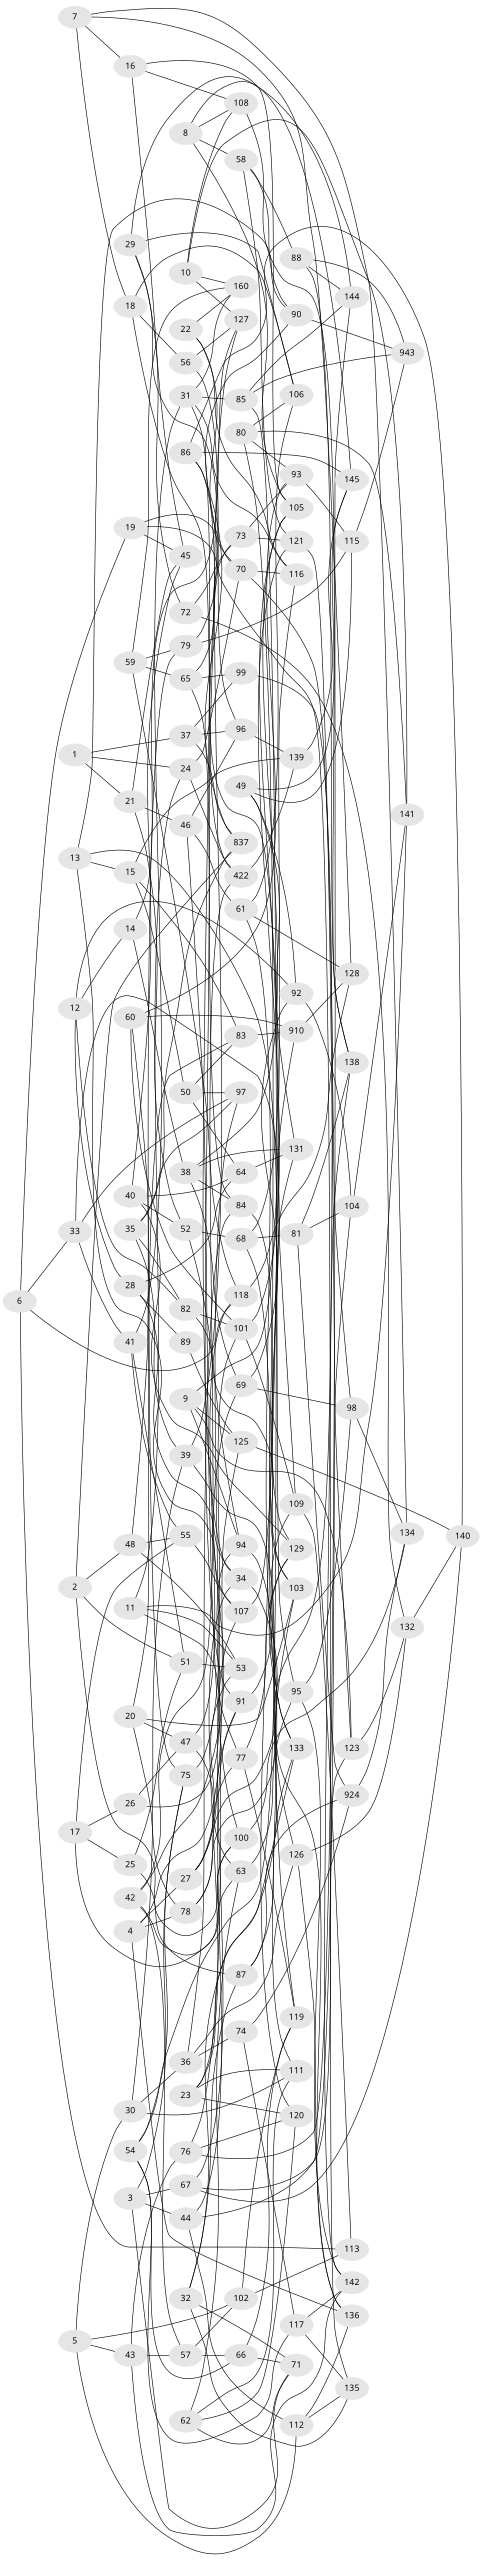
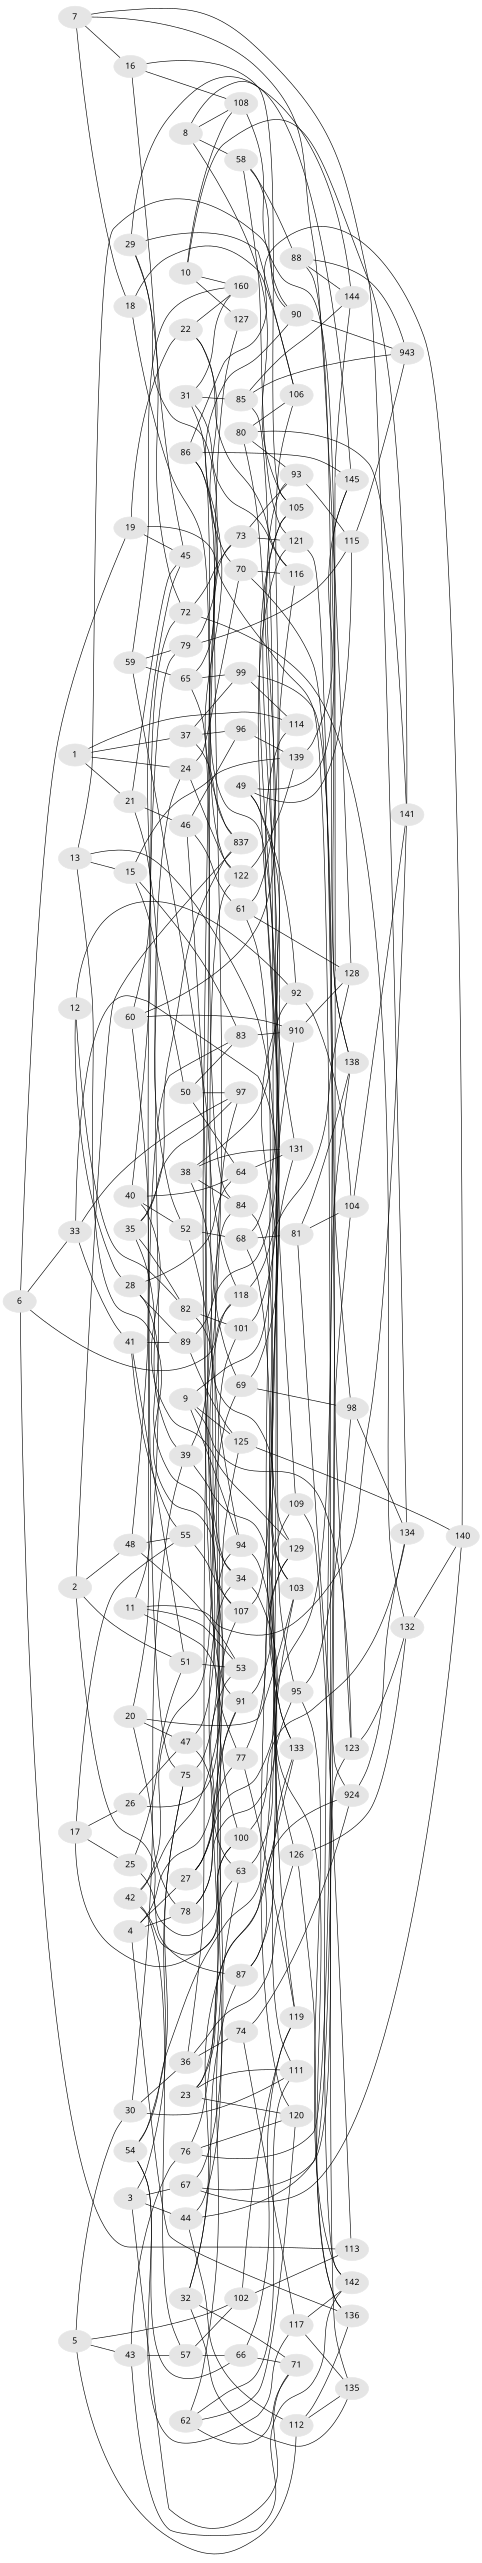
node "56": removed
edge "19" -- "70": now "19" -- "22"
node "114": added
edge "31" -- "41": now "89" -- "41"
node "422": label "422" -> "122"
node "14": removed
edge "60" -- "101": now "60" -- "72"
edge "101" -- "109": removed
